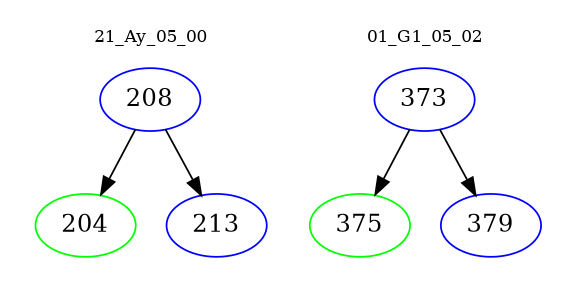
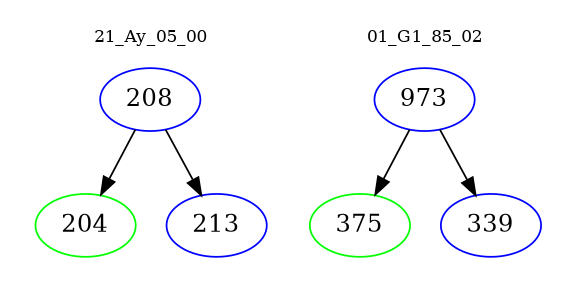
cluster "01_G1_05_02": label "01_G1_05_02" -> "01_G1_85_02"
node "373": label "373" -> "973"
node "379": label "379" -> "339"
